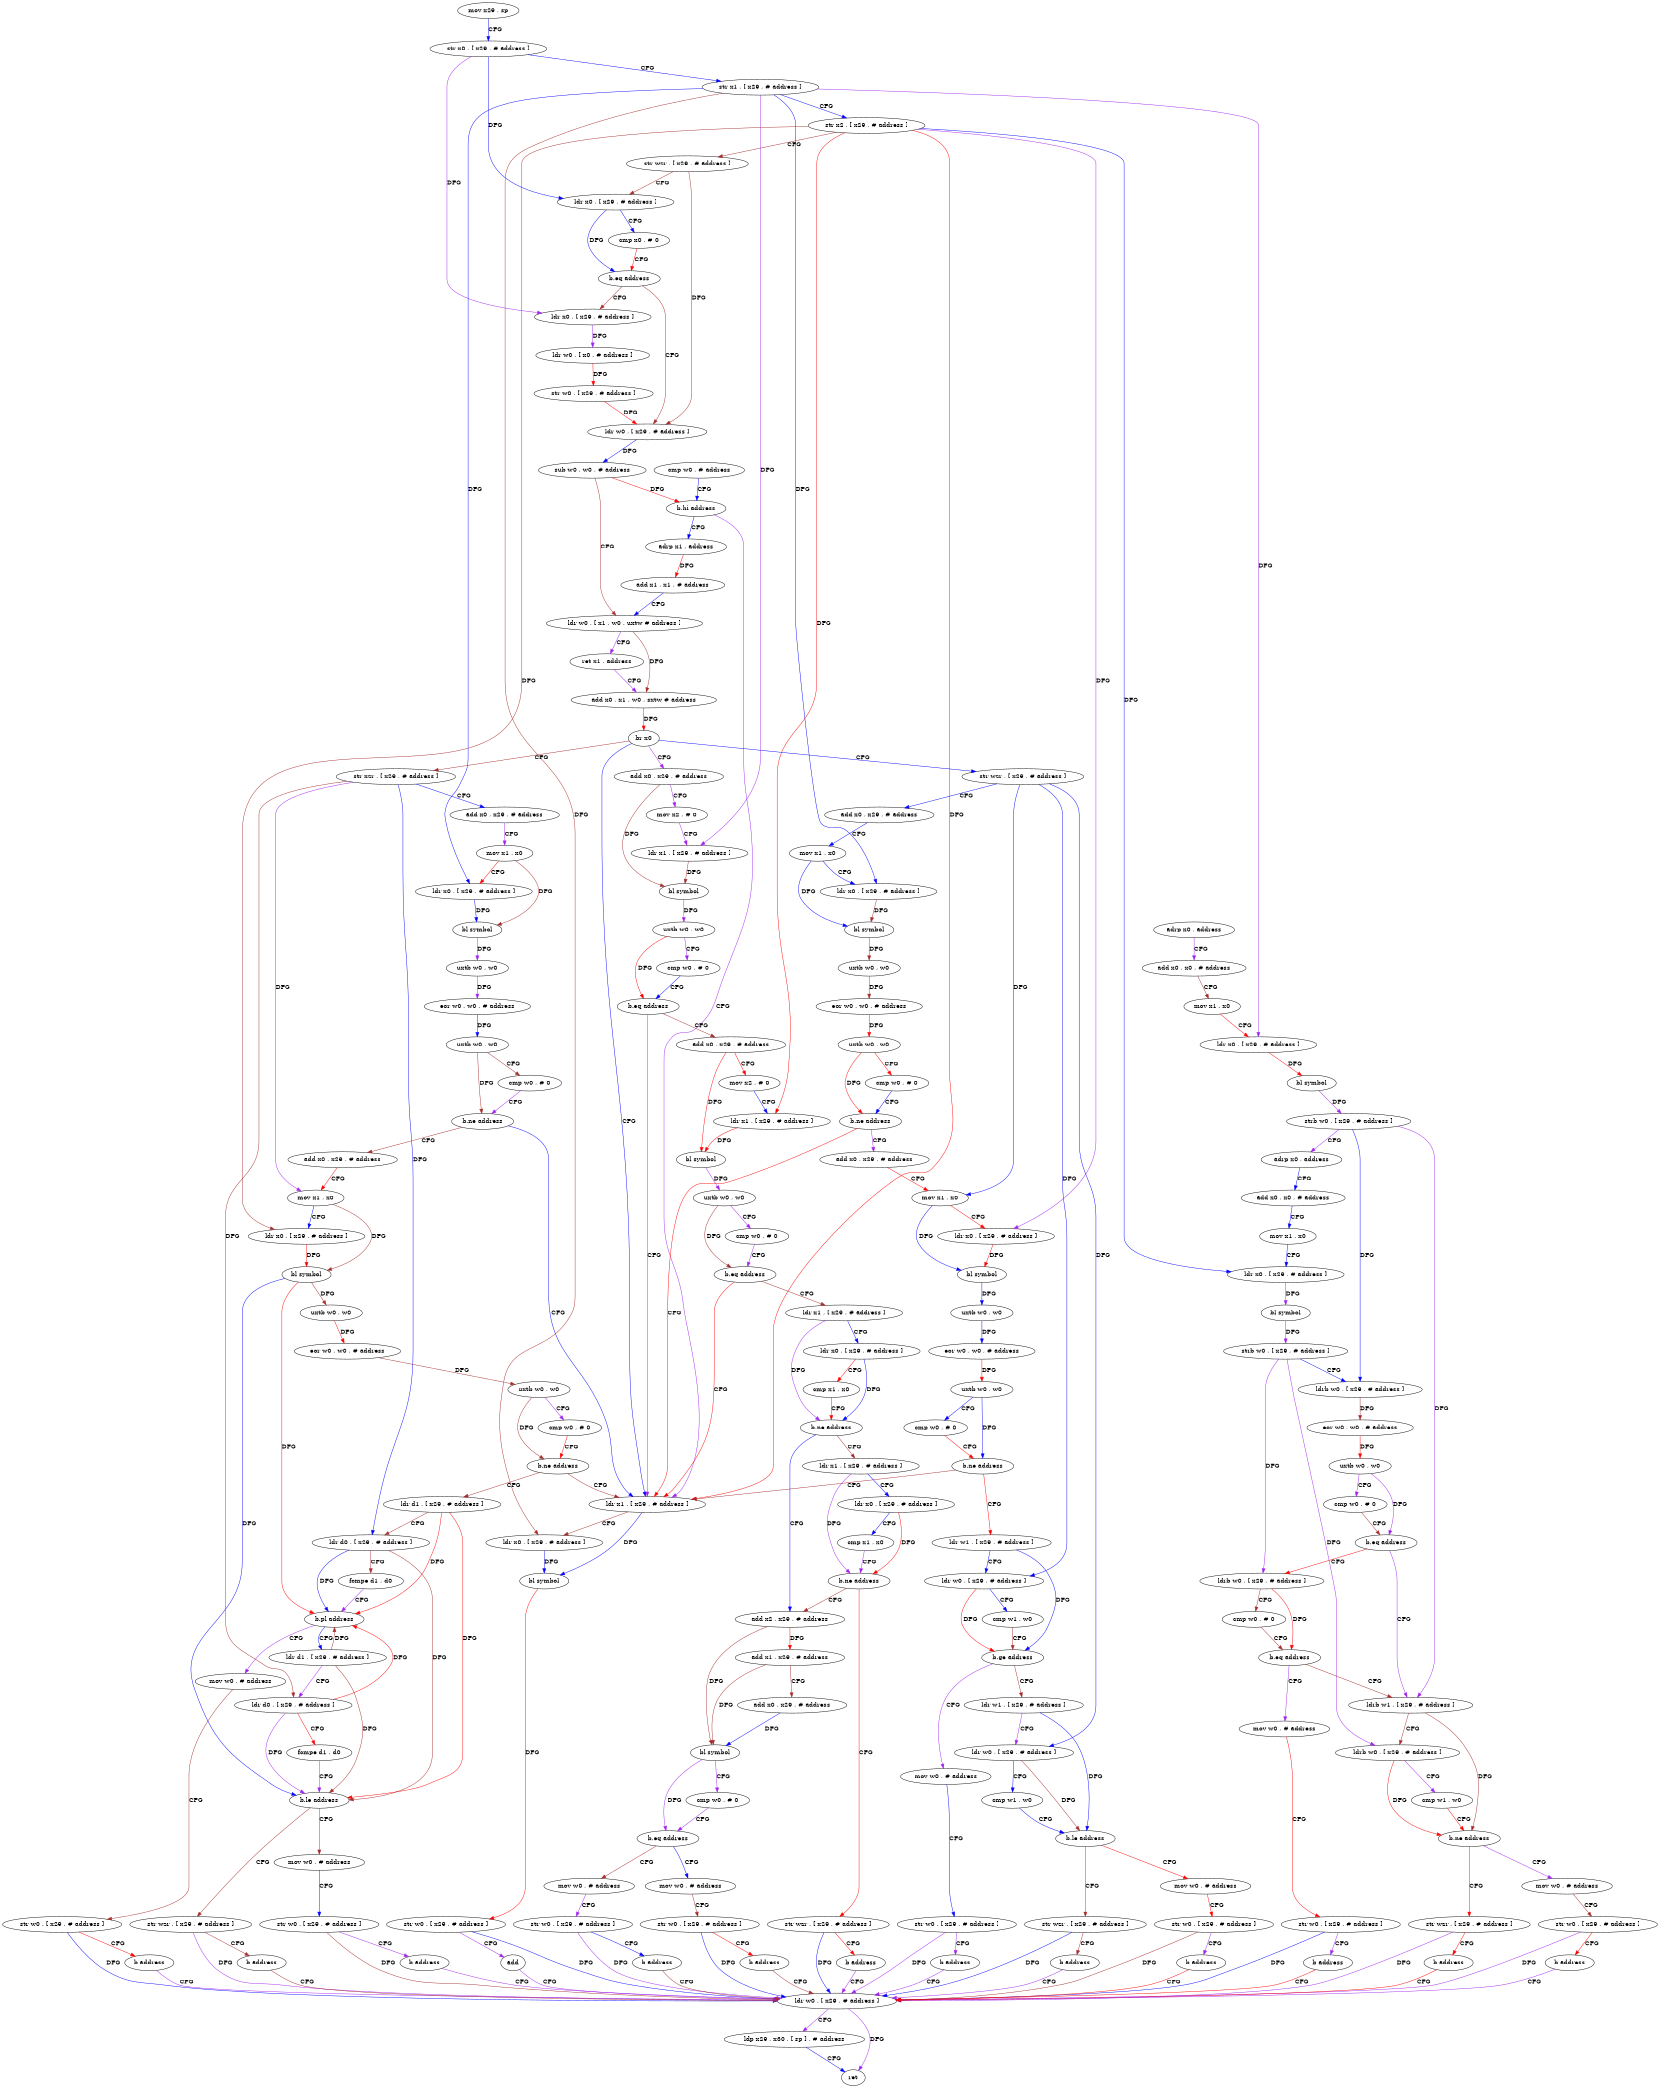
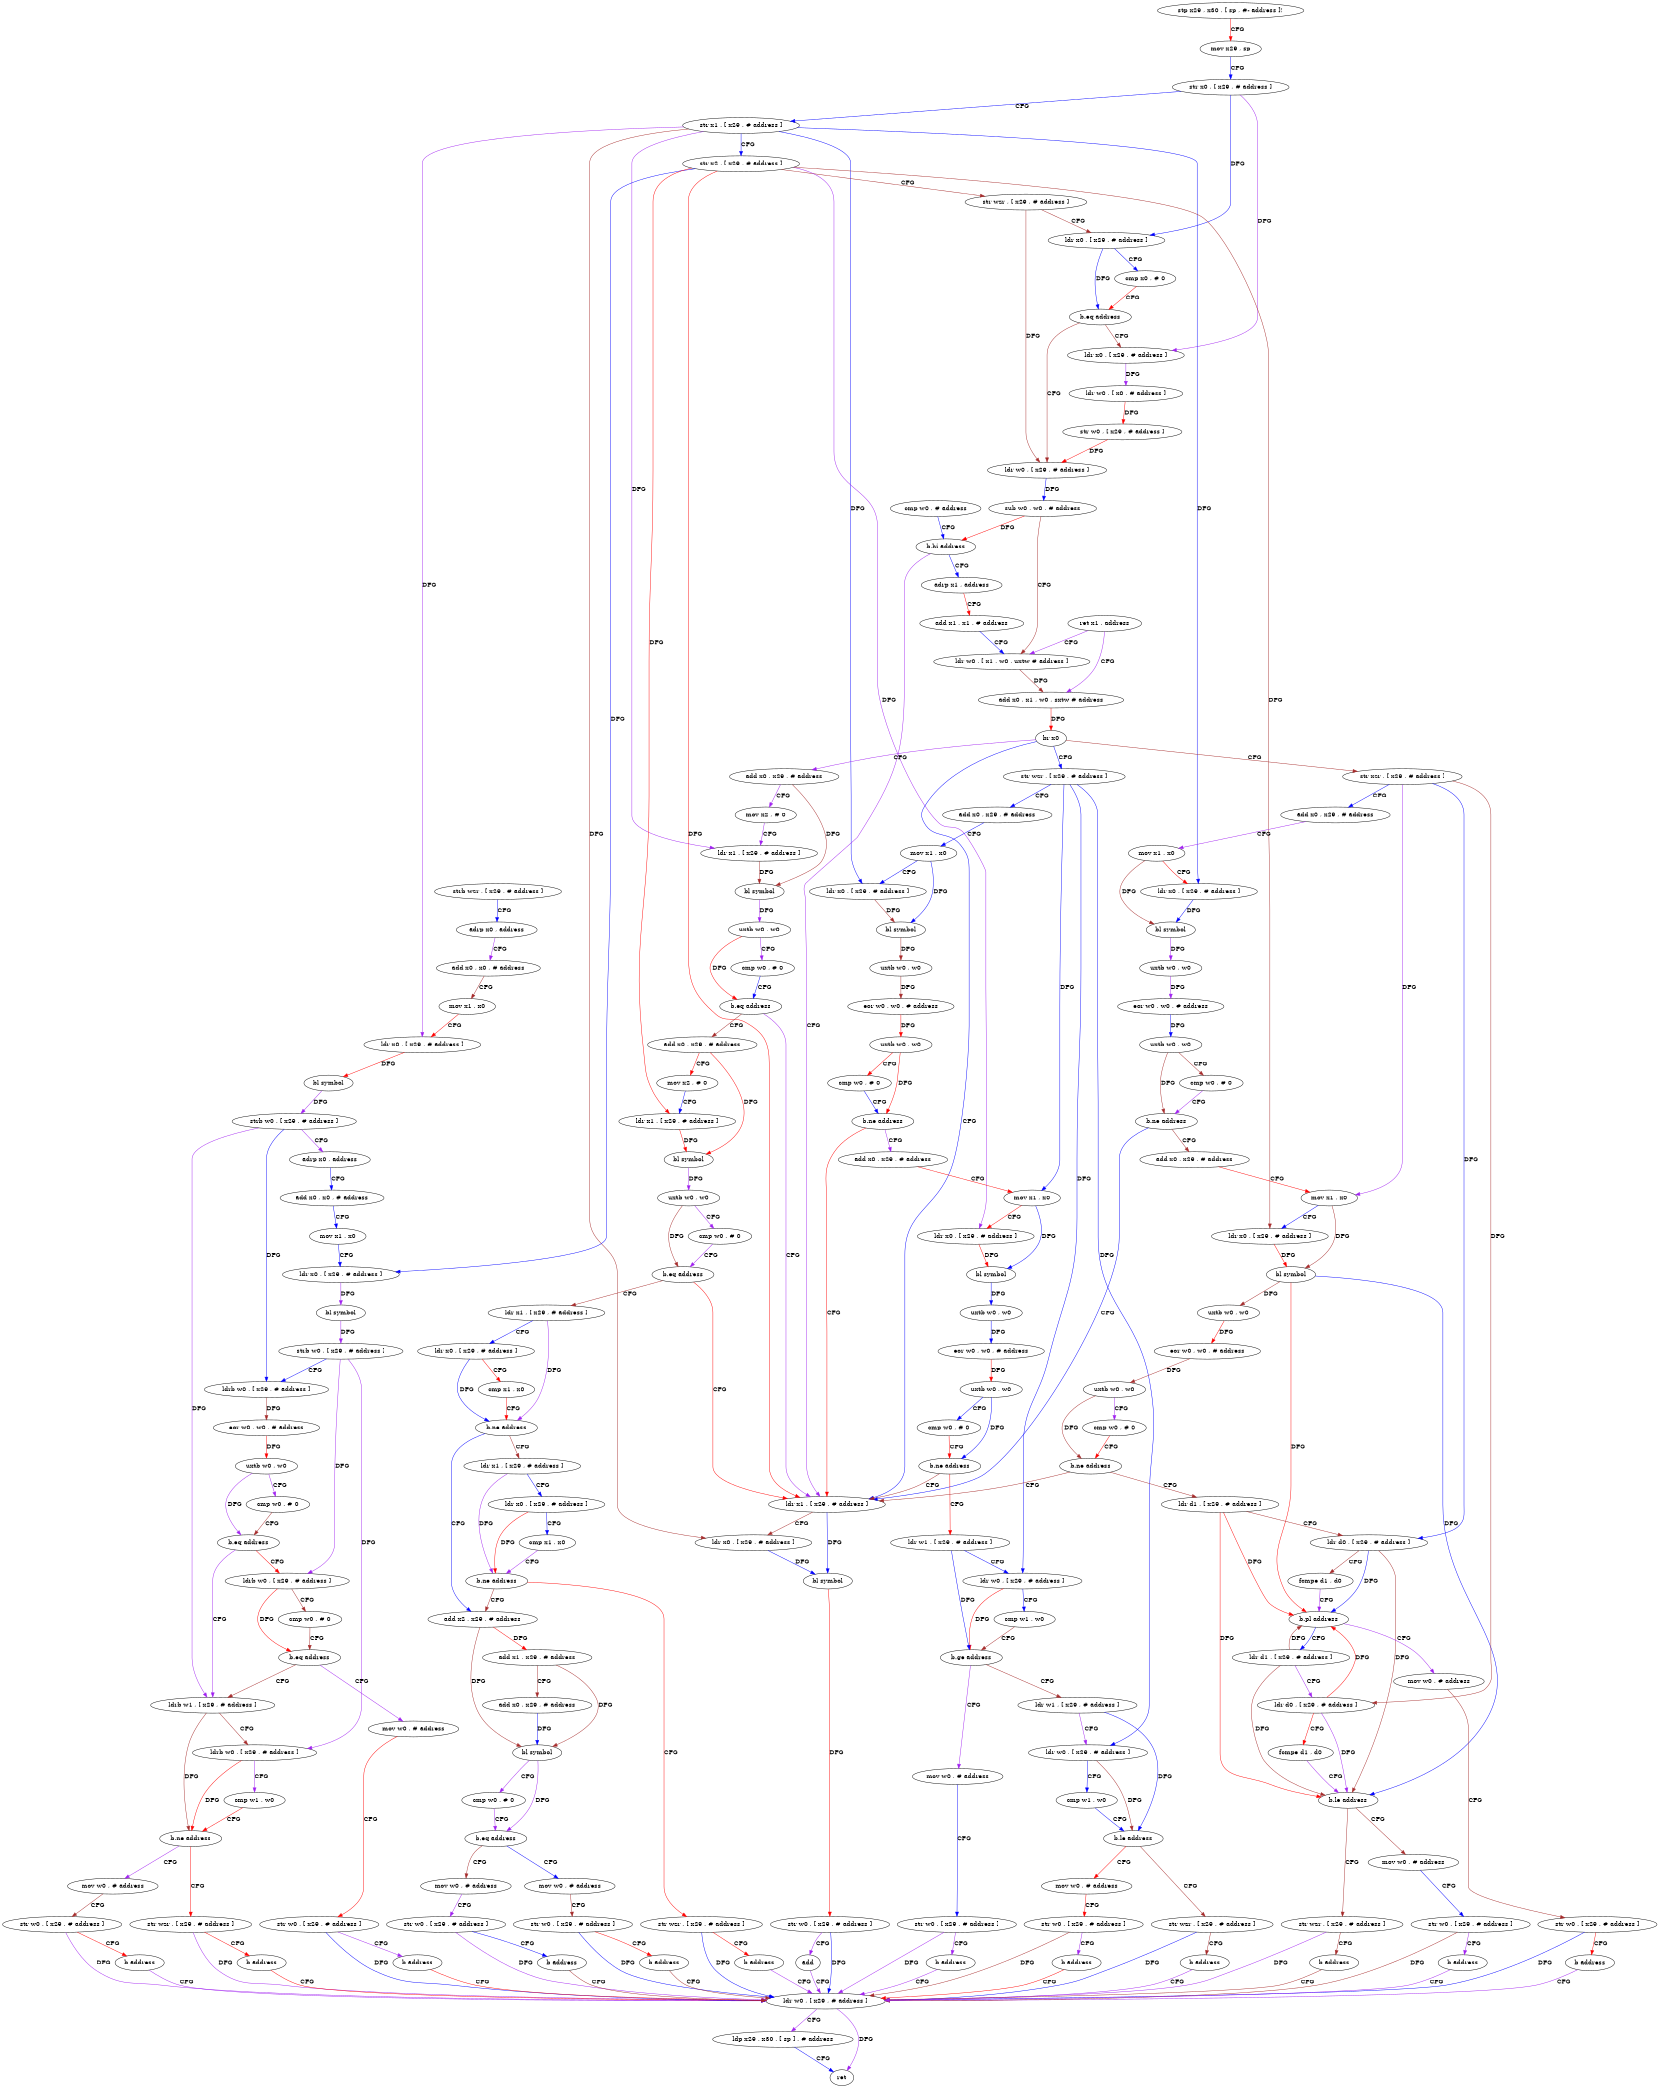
node "stp x29 , x30 , [ sp , #- address ]!": added
edge "adrp x1 , address" -> "add x1 , x1 , # address": label "DFG" -> "CFG"
edge "ldr w0 , [ x1 , w0 , uxtw # address ]" -> "ret x1 , address": reversed
node "strb wzr , [ x29 , # address ]": added
